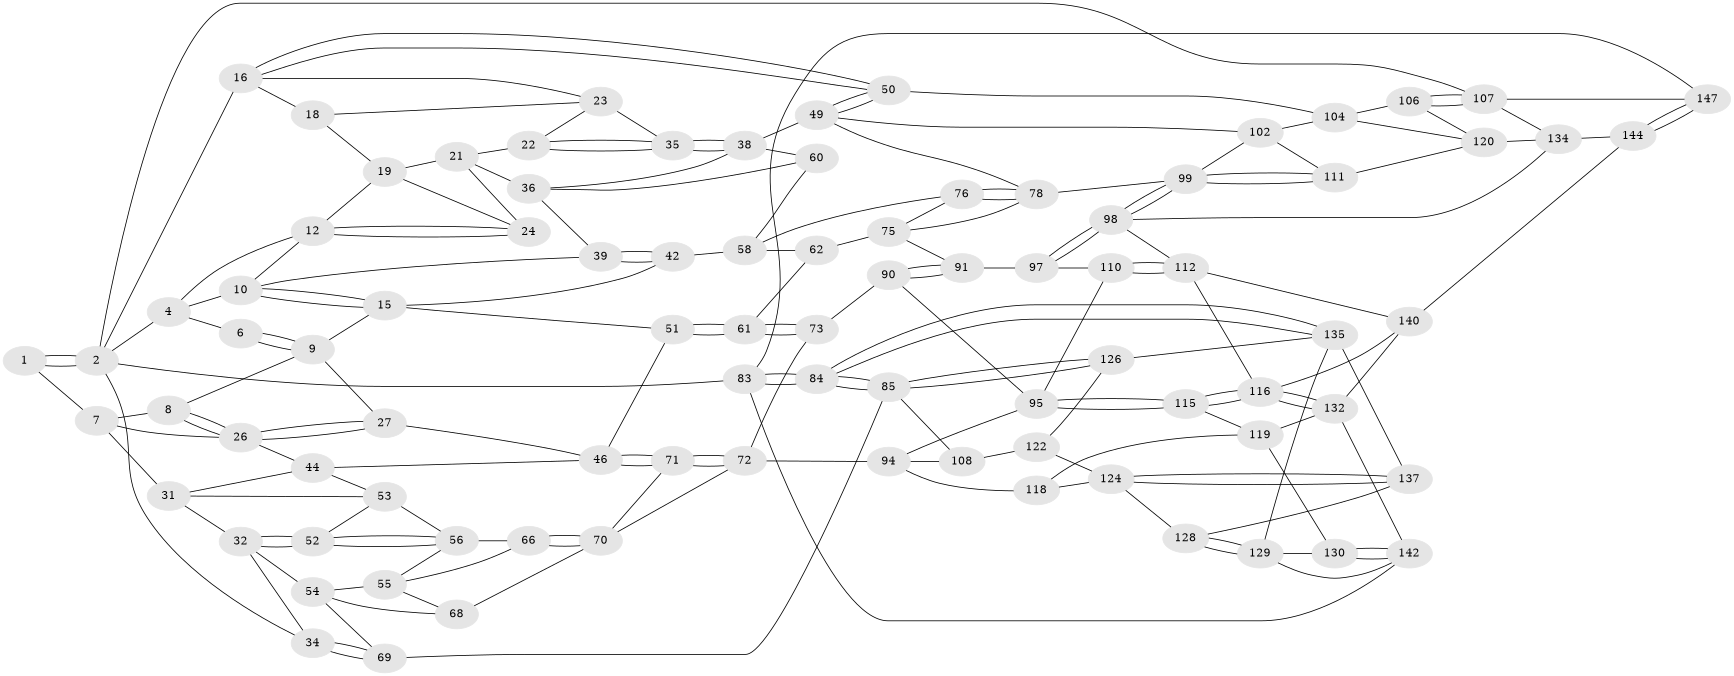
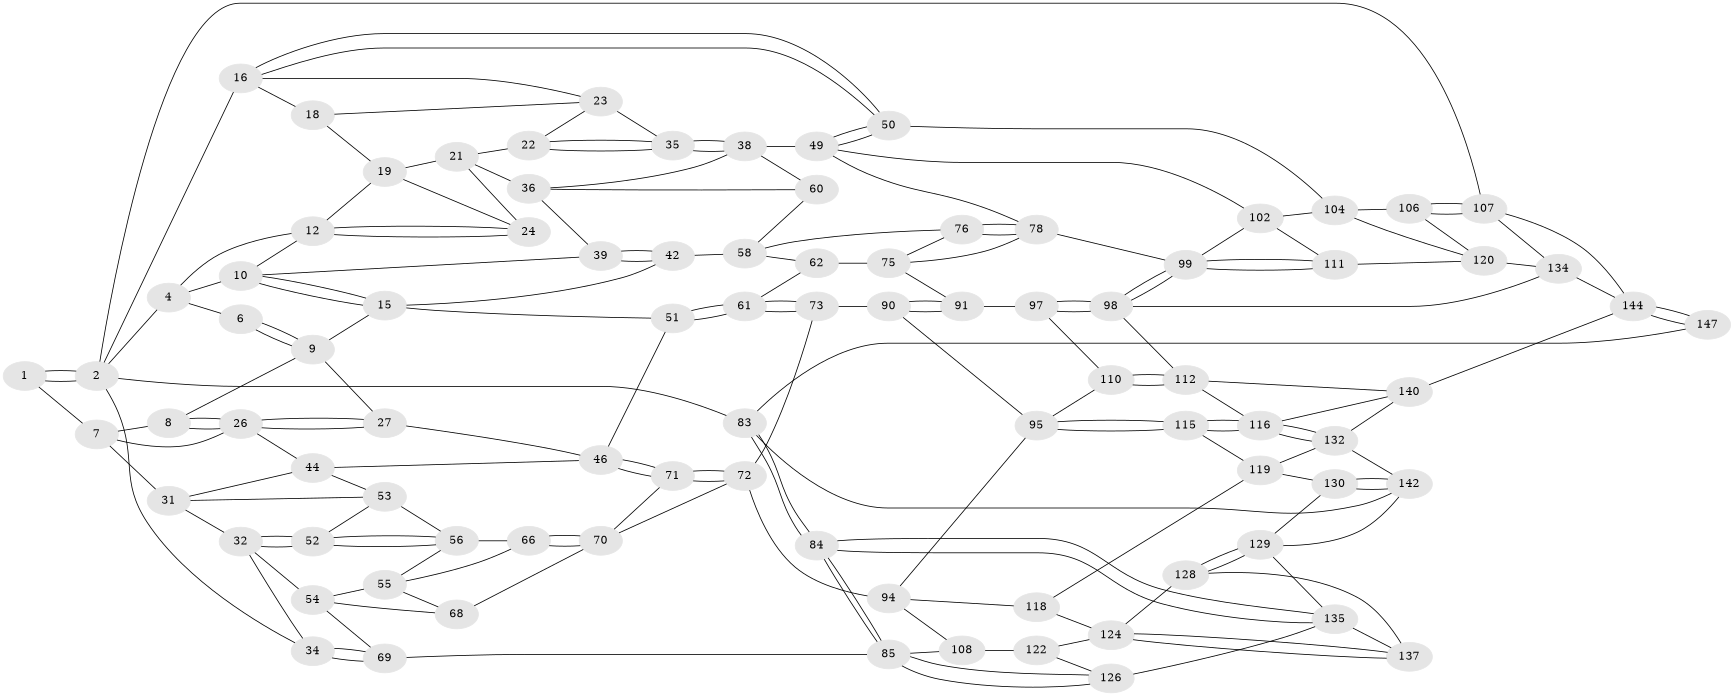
edge "107" -- "147": now "107" -- "144"
